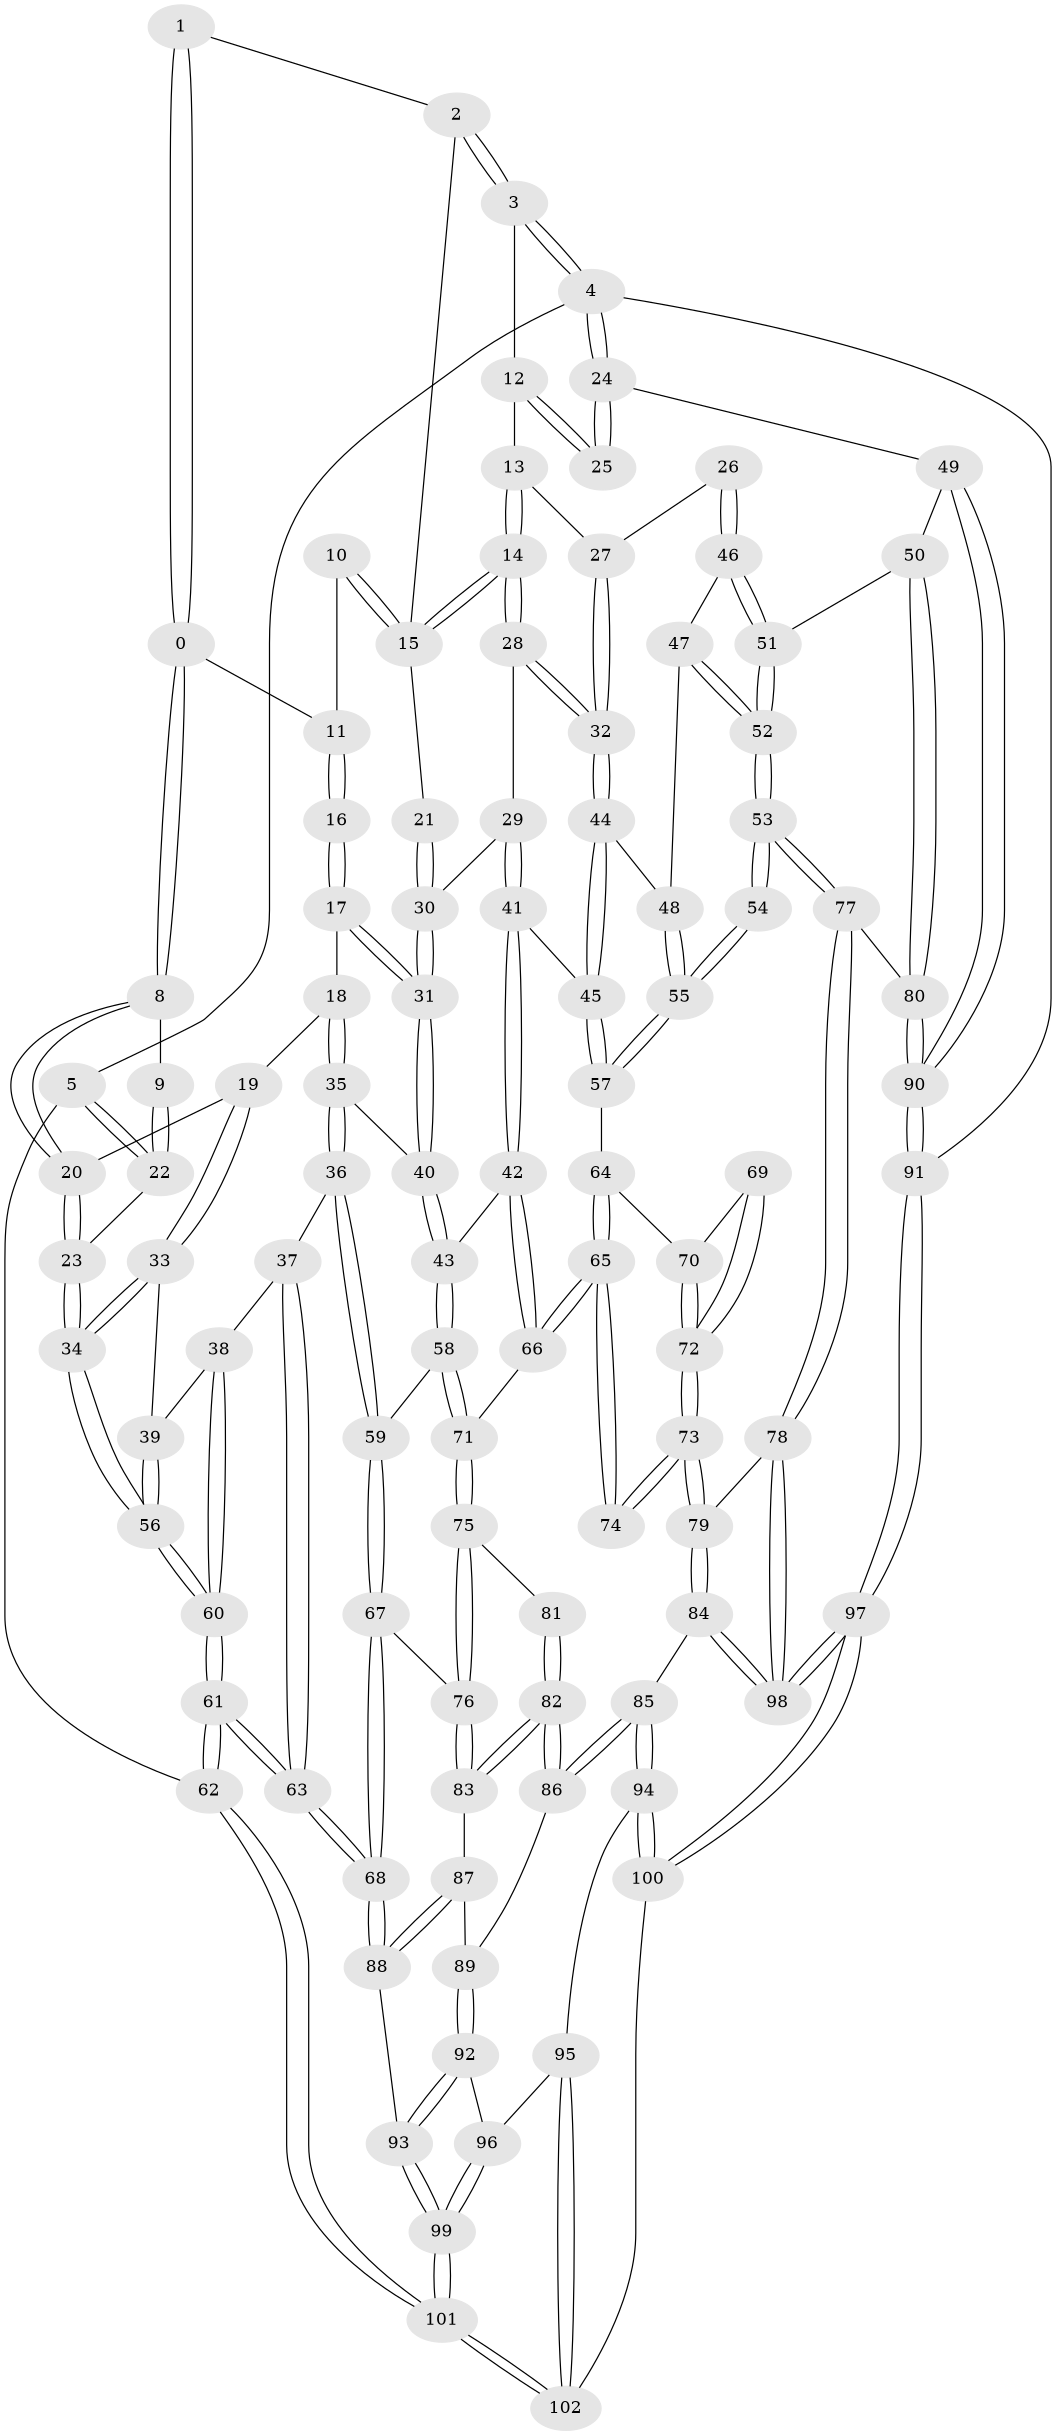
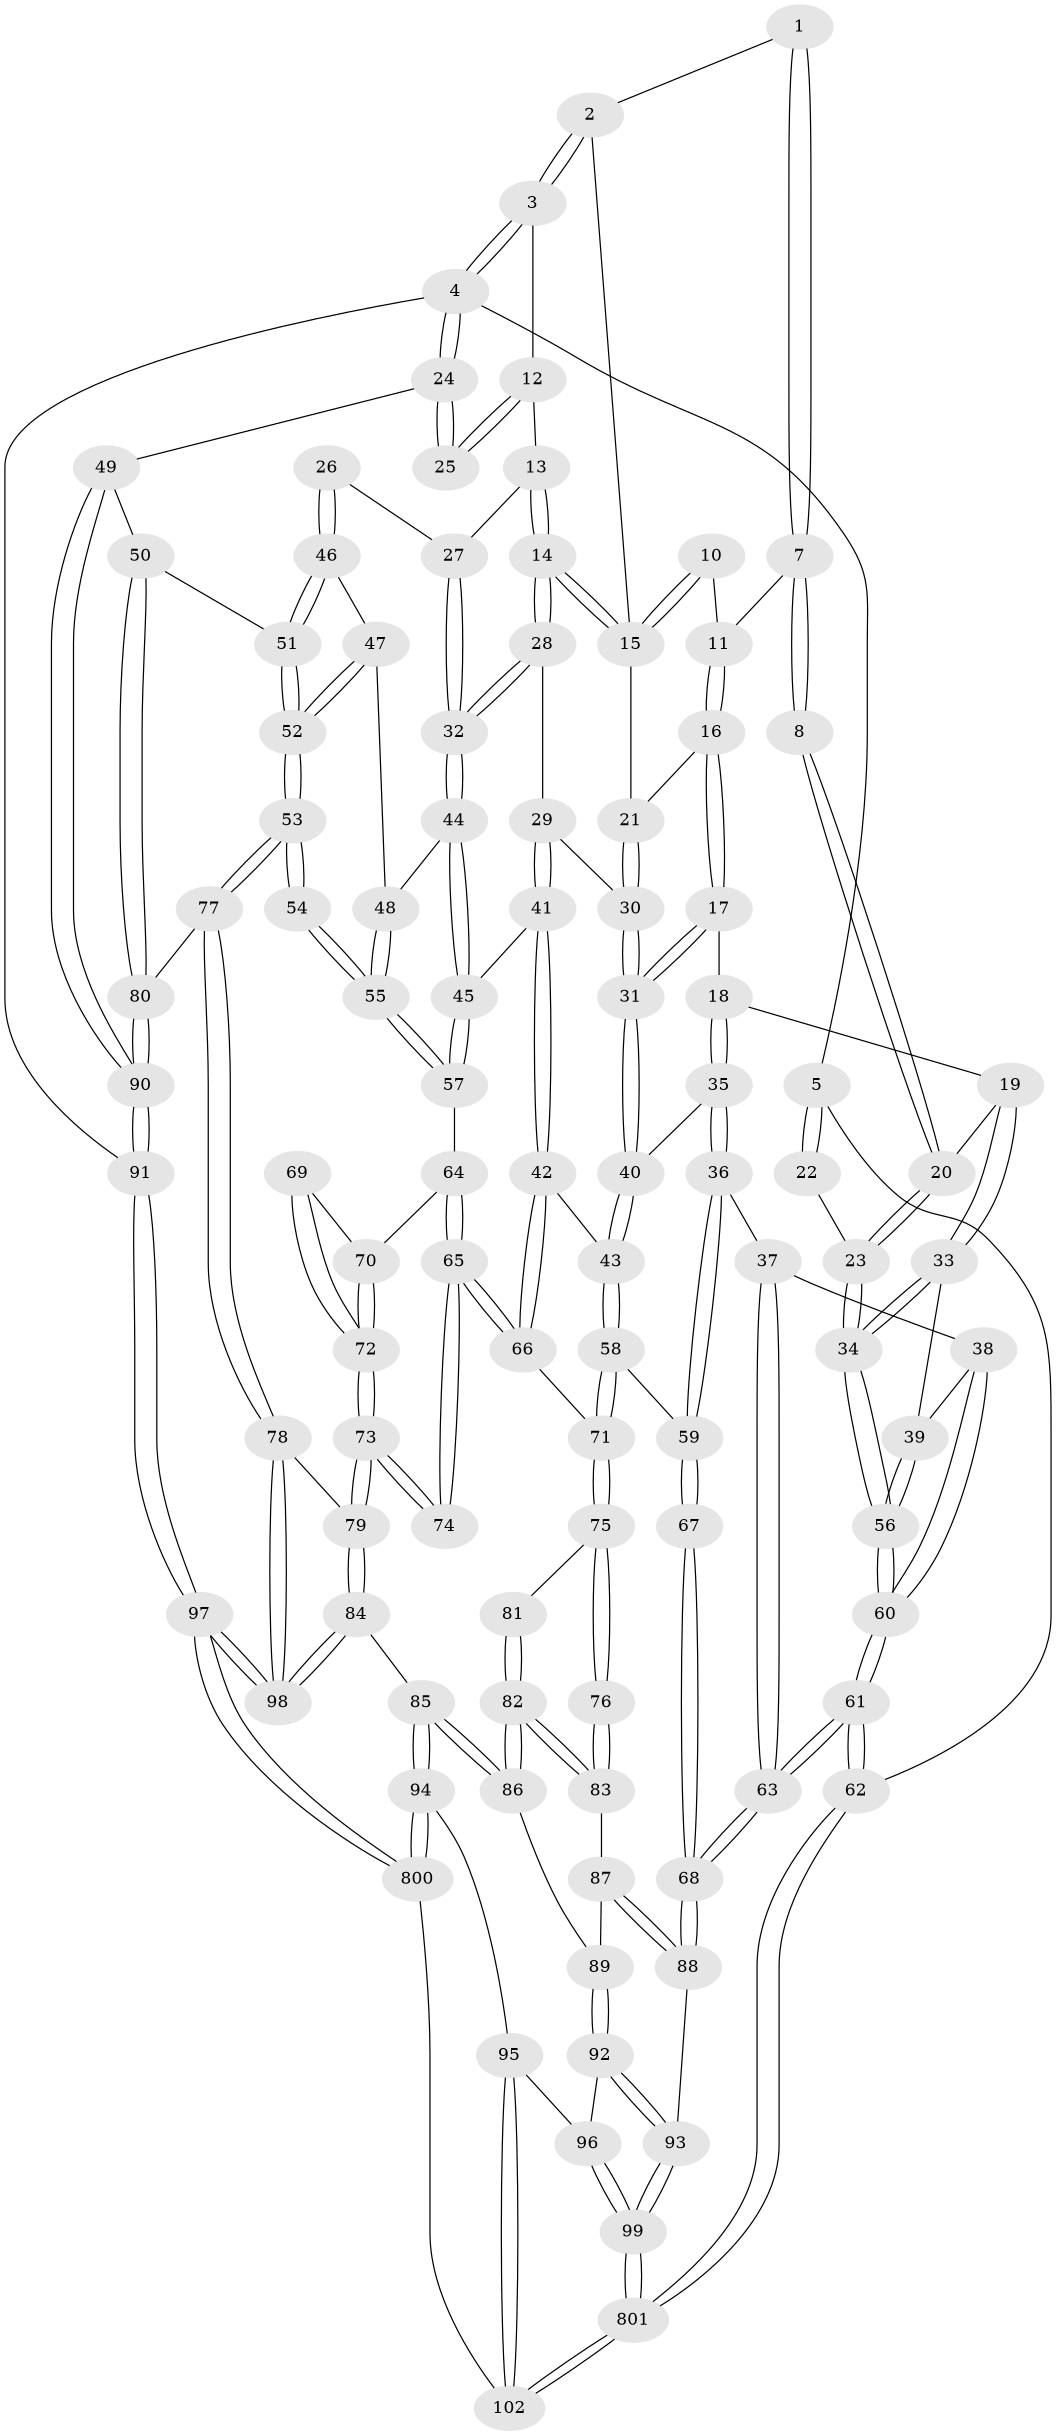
node "0": label "0" -> "7"
edge "16" -- "21": added
node "9": removed
edge "67" -- "76": removed
node "100": label "100" -> "800"
node "101": label "101" -> "801"
